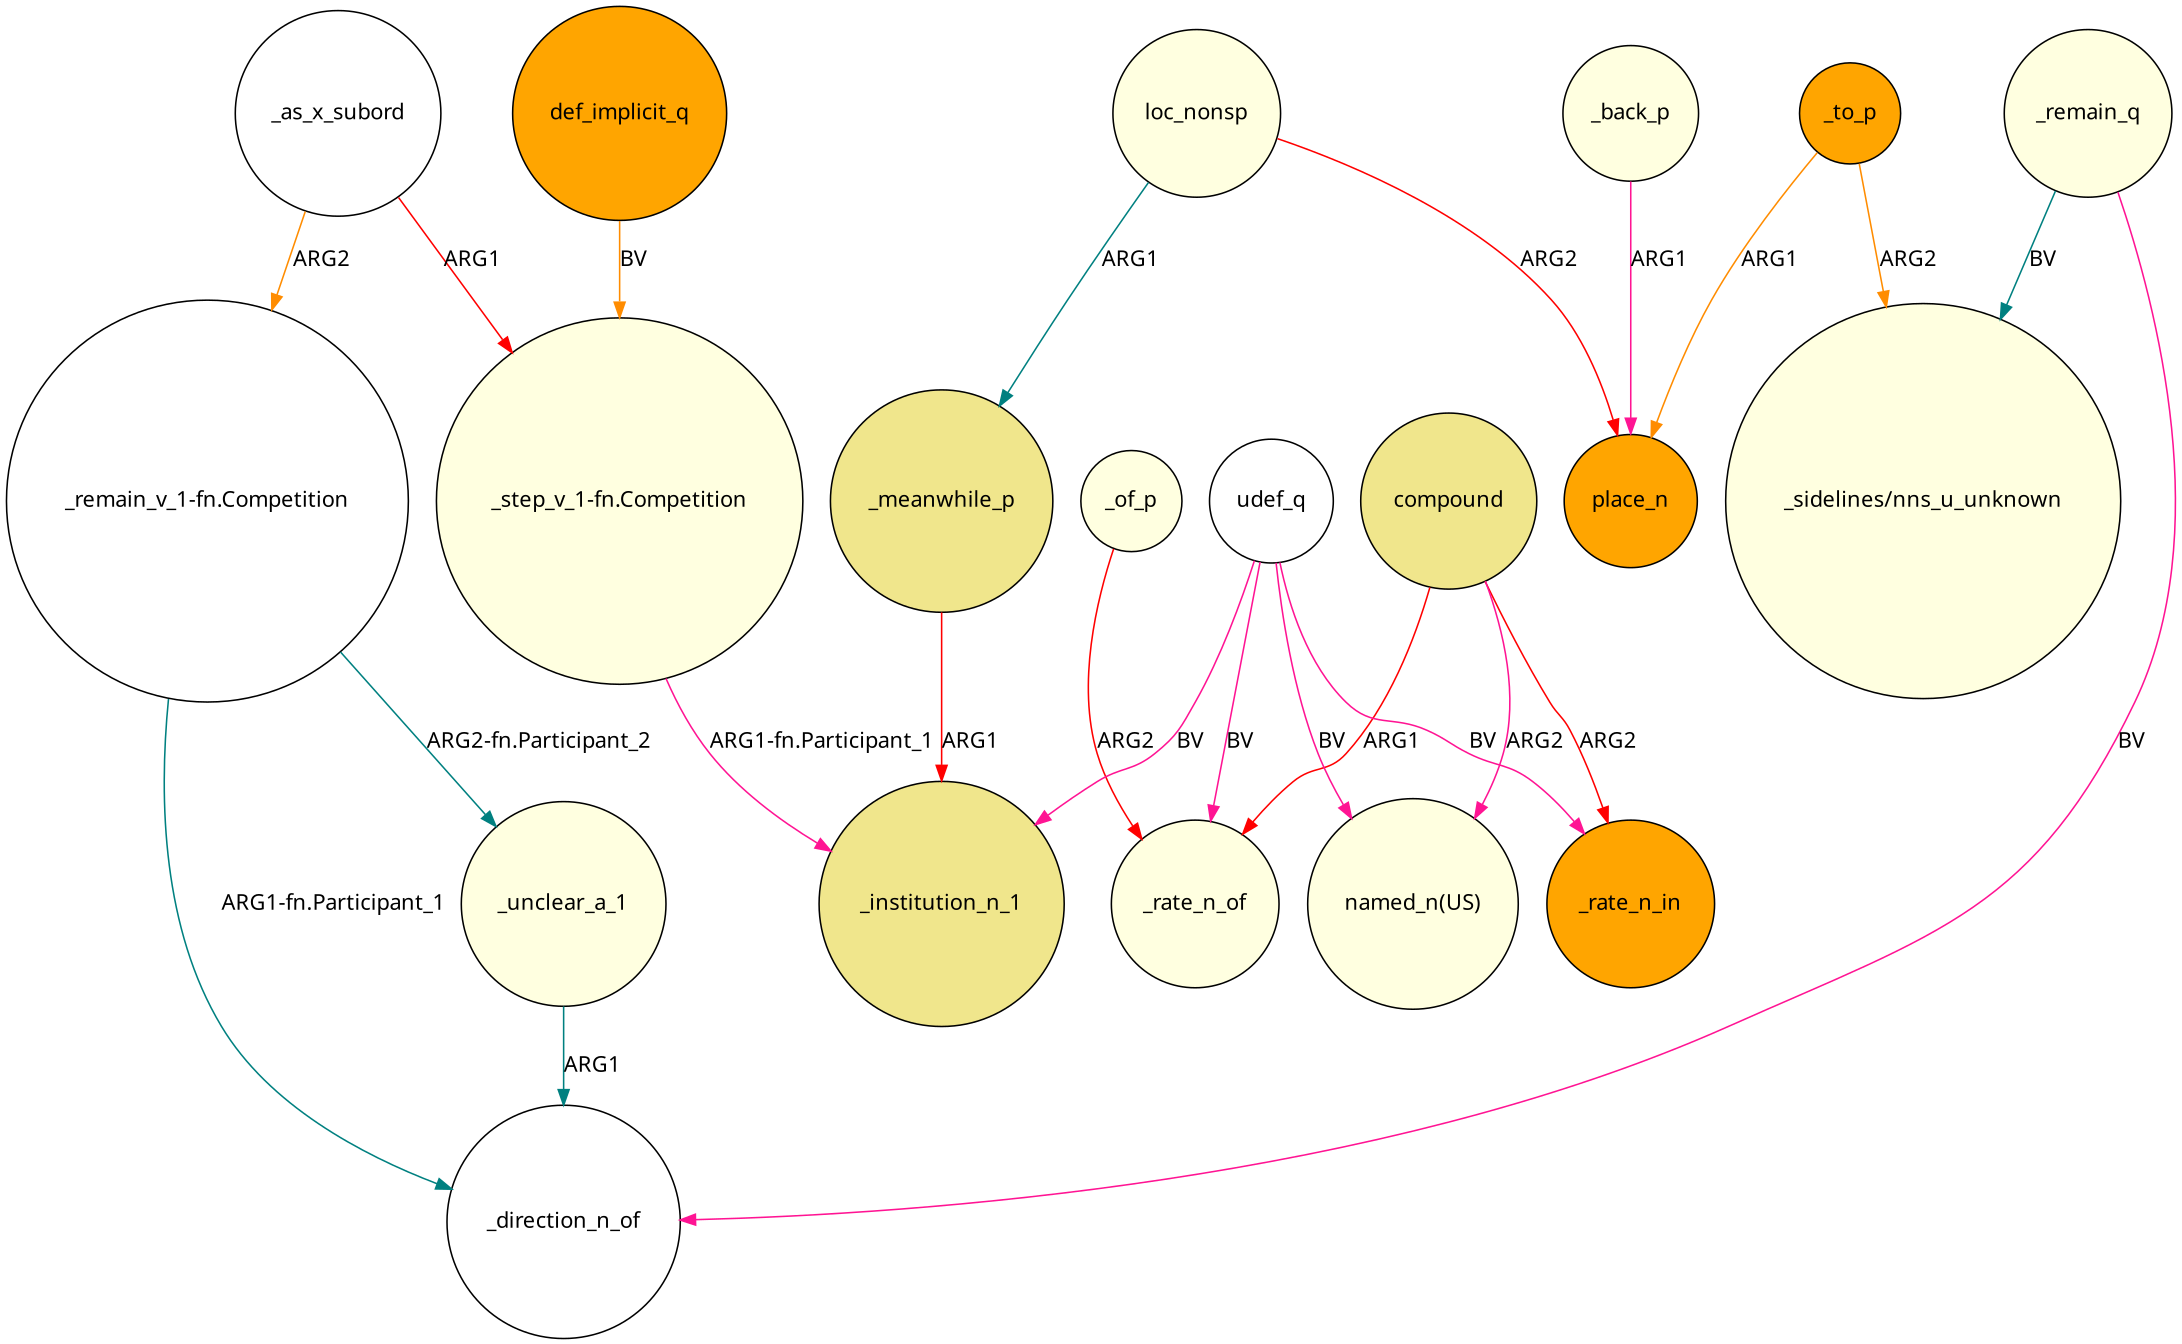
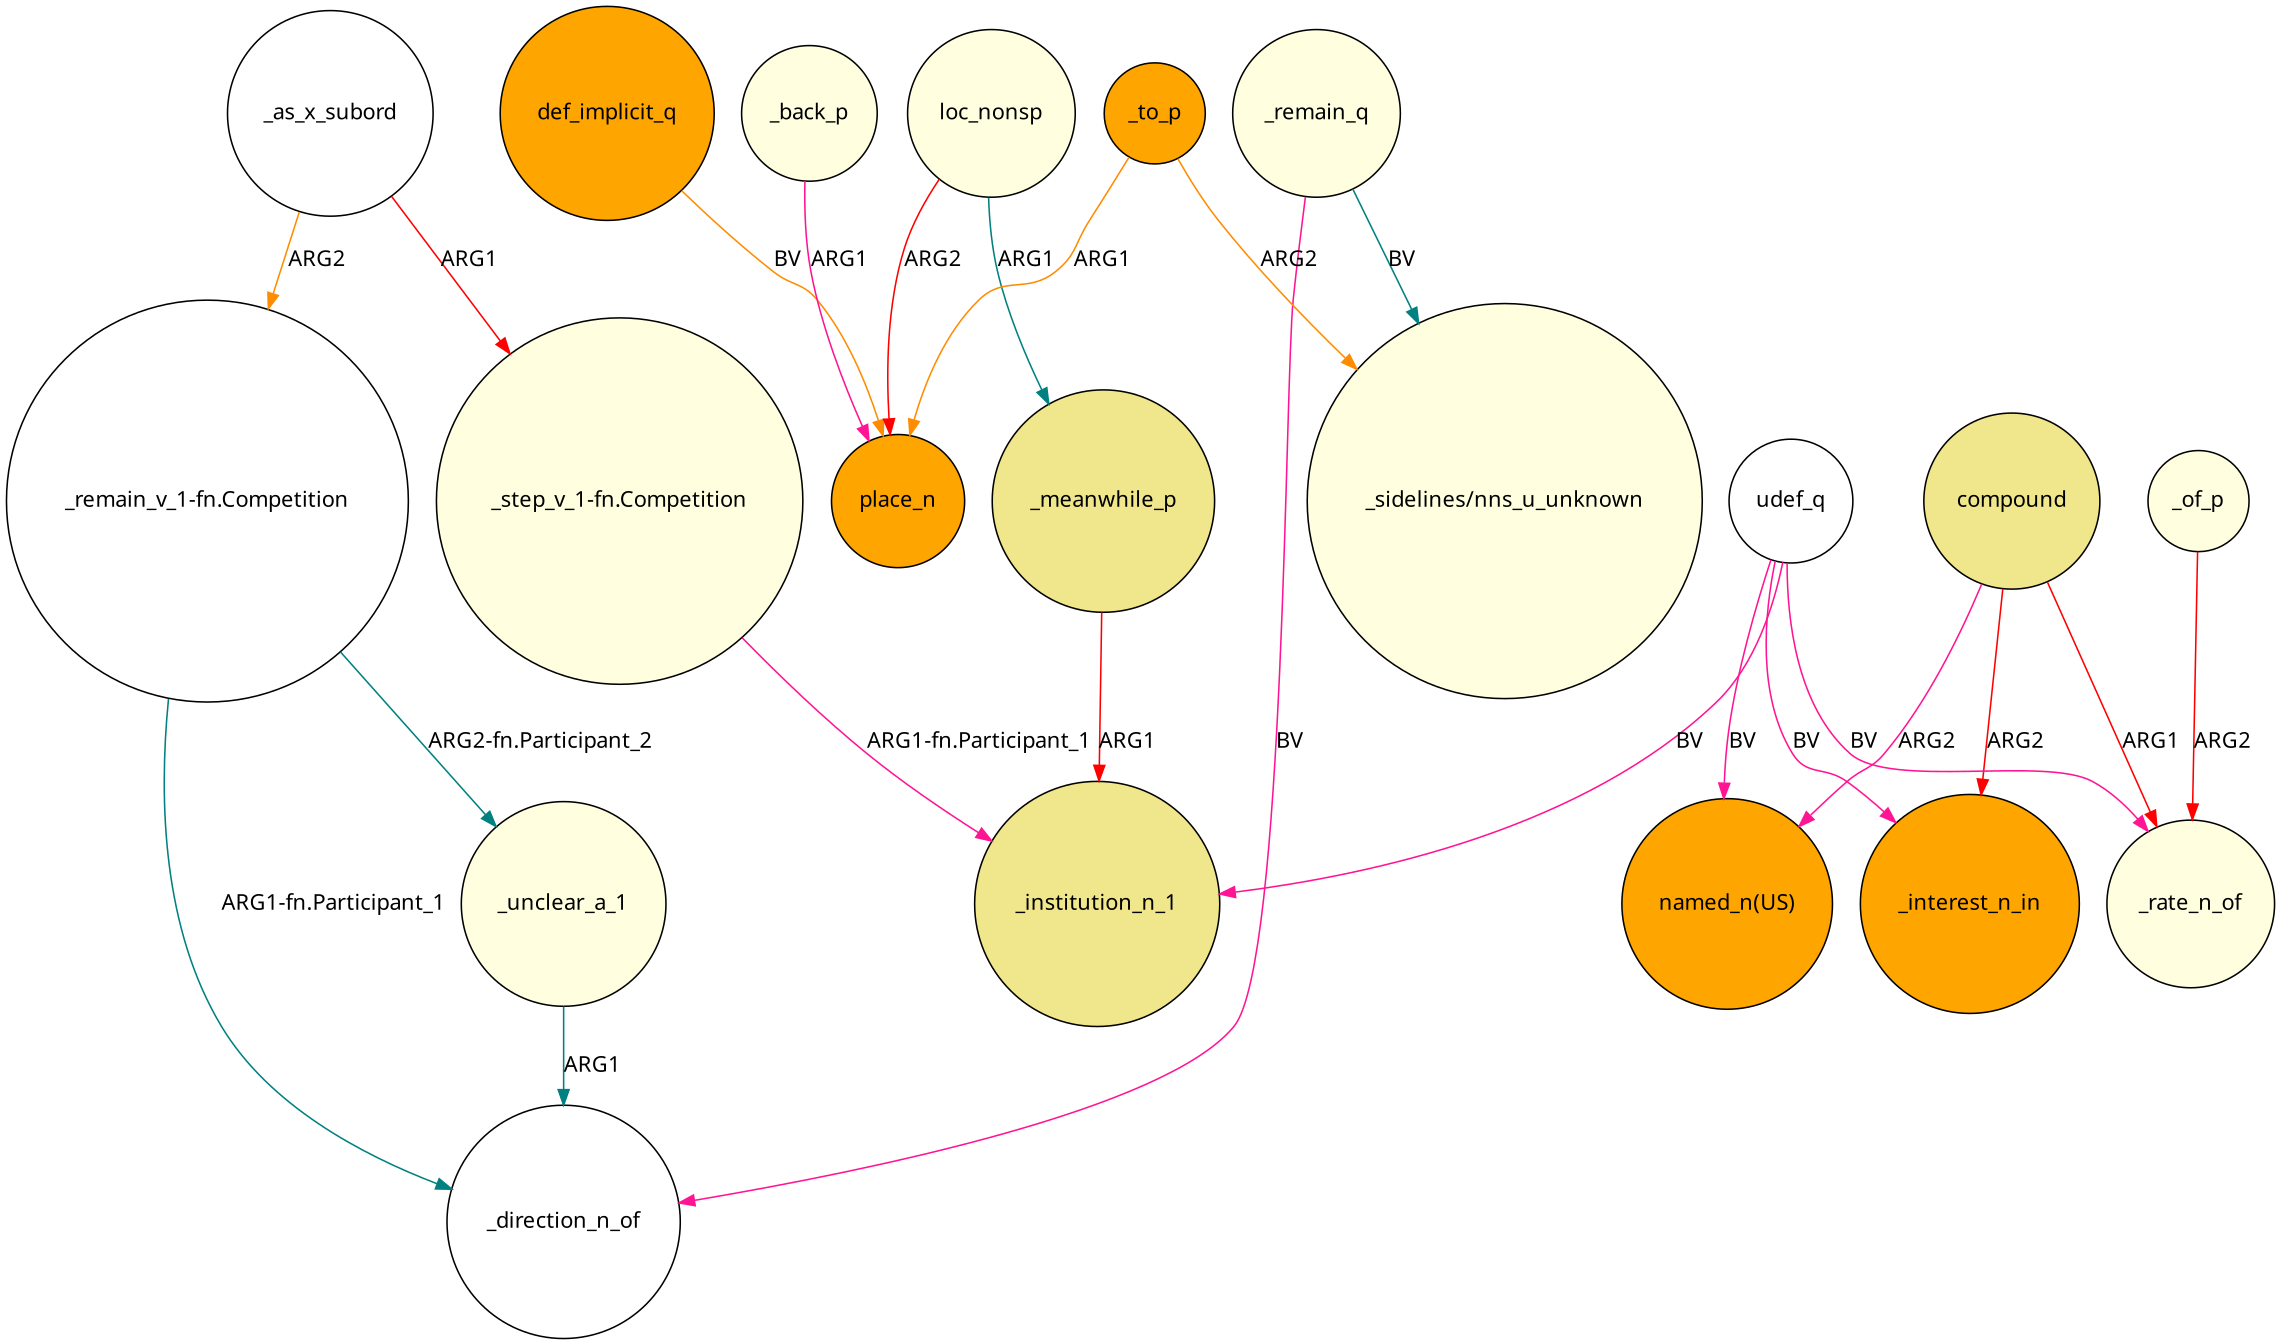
edge "def_implicit_q" -> "_step_v_1-fn.Competition": now "def_implicit_q" -> "place_n"
node "named_n(US)": fillcolor lightyellow -> orange
node "_rate_n_in": label "_rate_n_in" -> "_interest_n_in"
